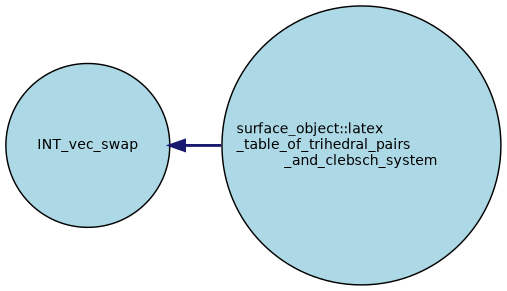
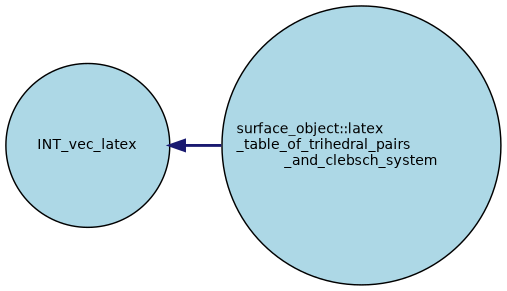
node "INT_vec_swap": label "INT_vec_swap" -> "INT_vec_latex"
